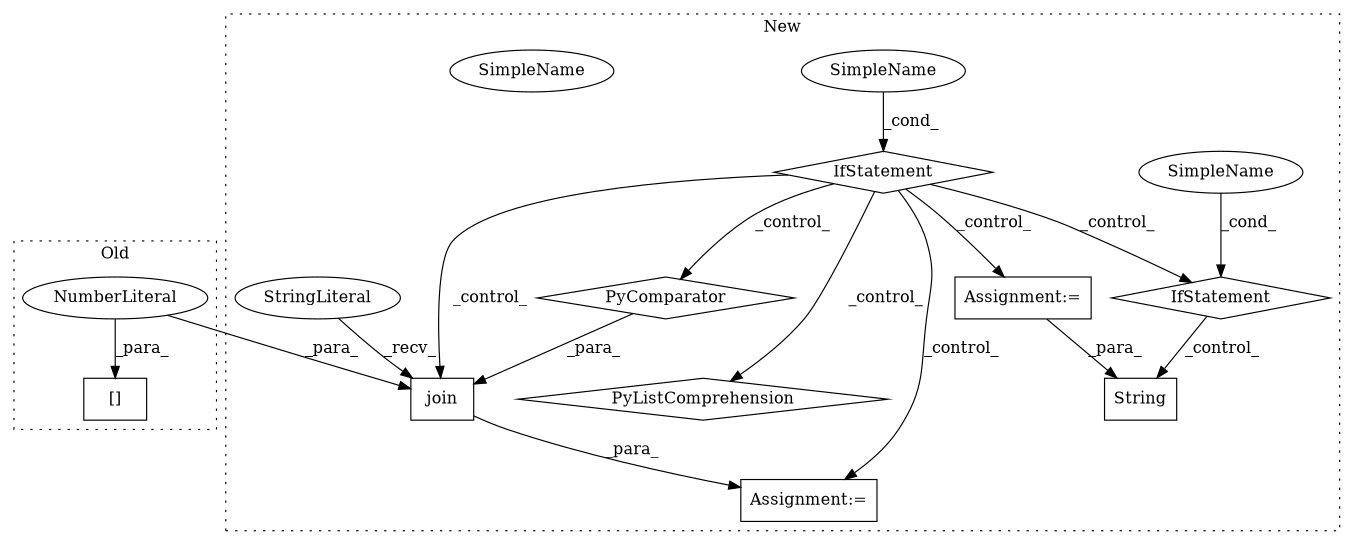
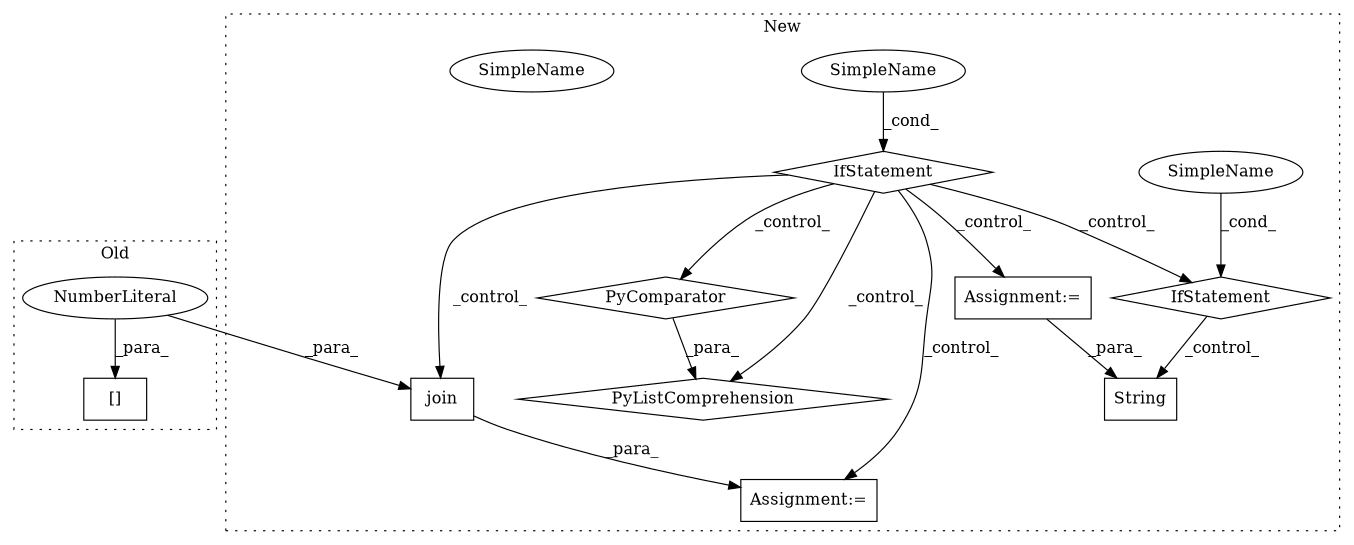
node "StringLiteral": removed
edge "PyComparator" -> "join": now "PyComparator" -> "PyListComprehension"
